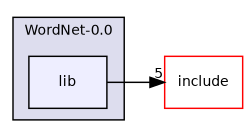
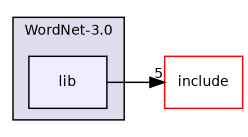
cluster "WordNet-0.0": label "WordNet-0.0" -> "WordNet-3.0"
